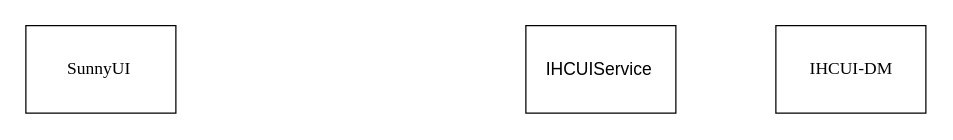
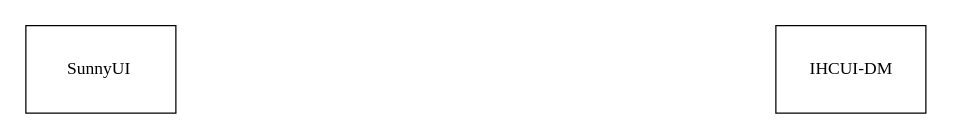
node "IHCUIService": removed
